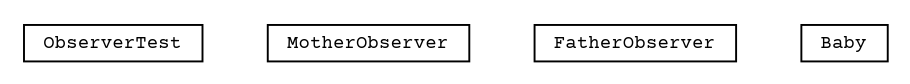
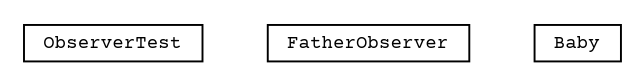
node "MotherObserver": removed
